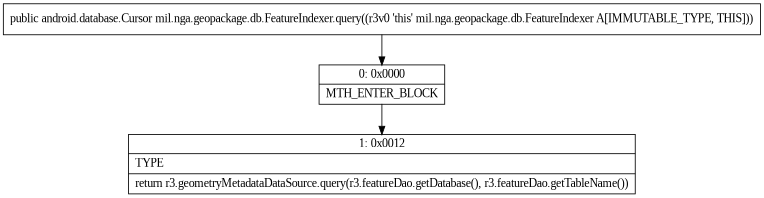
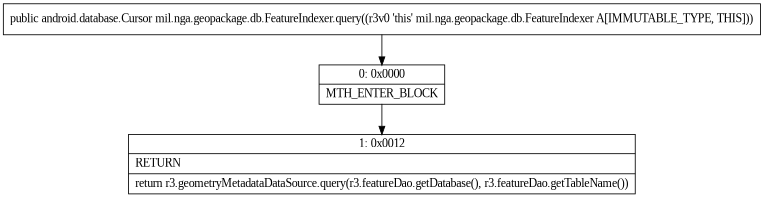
node "1: 0x0012": text "TYPE" -> "RETURN"
